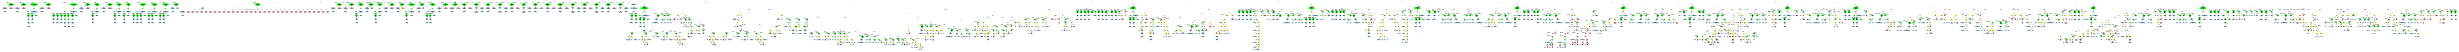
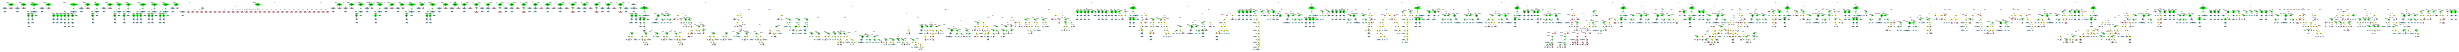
node "Constant type: float value: 1.0e-30f": fillcolor yellow -> pink
